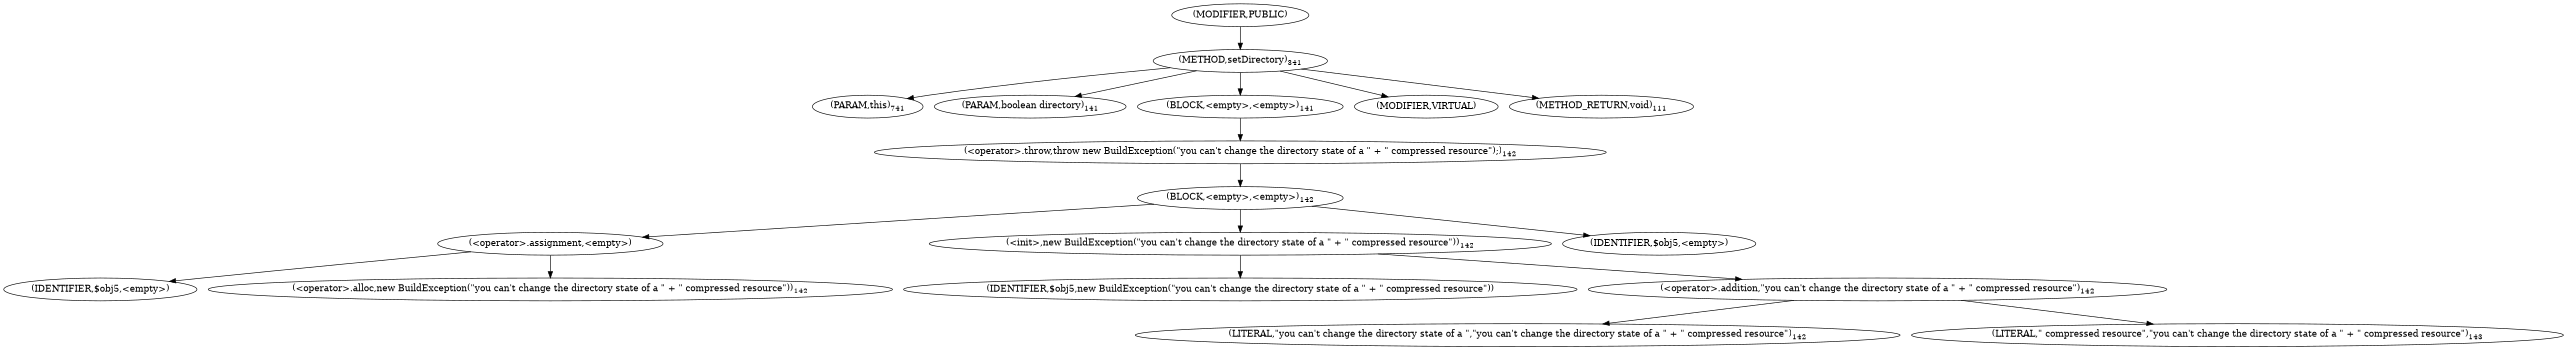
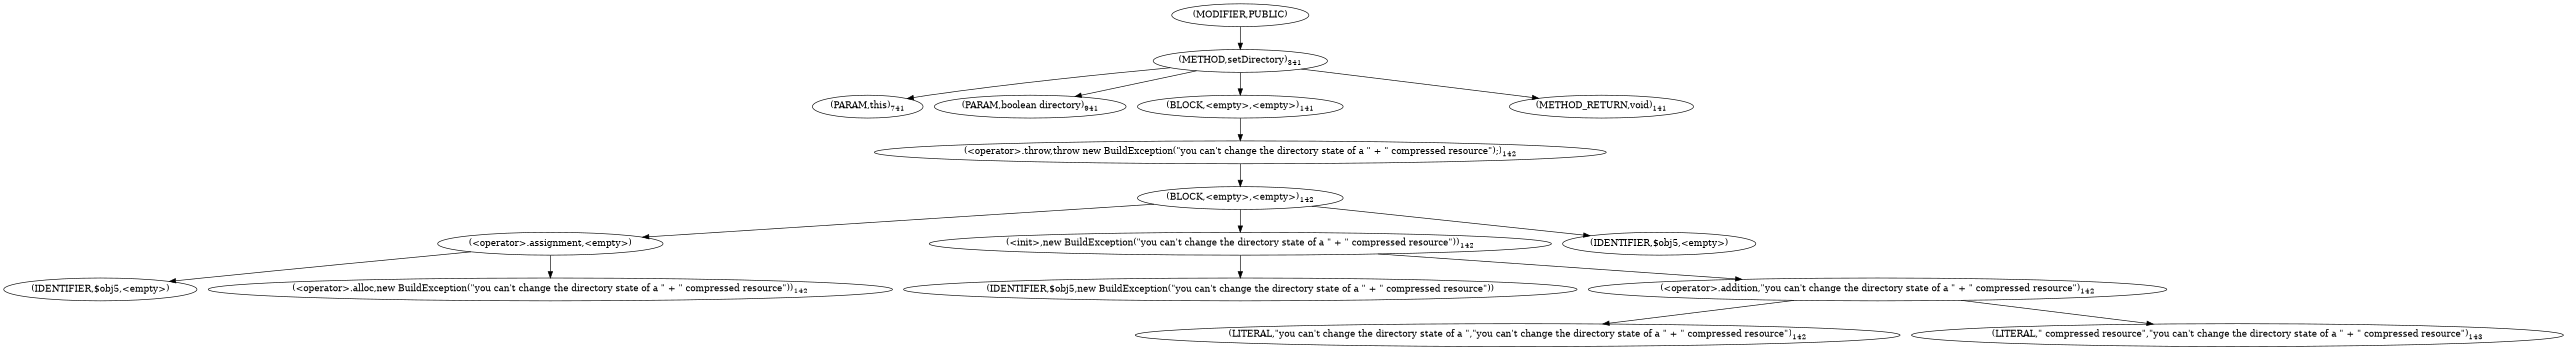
node "(PARAM,boolean directory)": text "141" -> "941"
node "(METHOD_RETURN,void)": text "111" -> "141"
node "(MODIFIER,VIRTUAL)": removed
